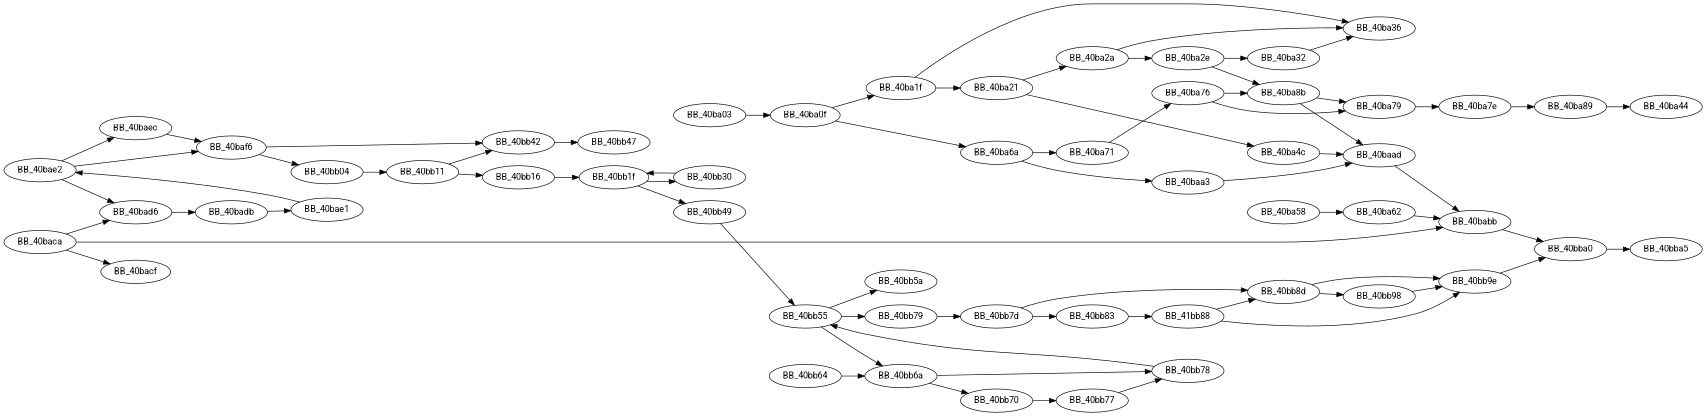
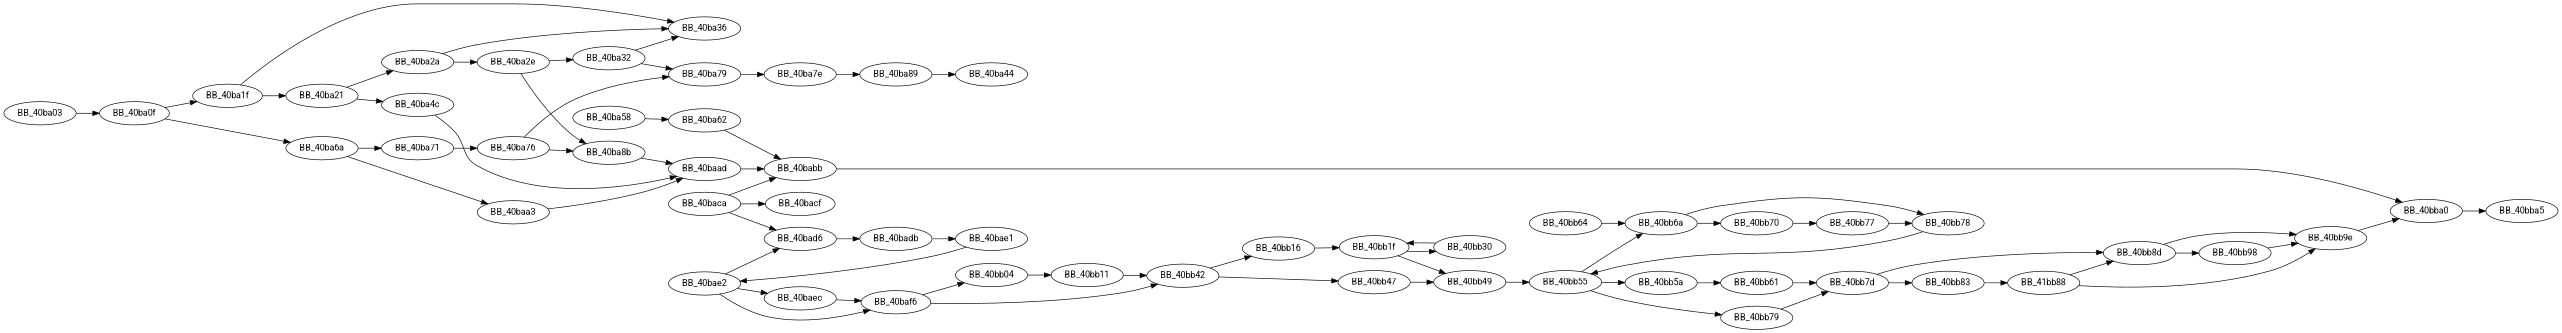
edge "BB_40ba8b" -> "BB_40ba79": now "BB_40ba32" -> "BB_40ba79"
edge "BB_40bb11" -> "BB_40bb16": now "BB_40bb42" -> "BB_40bb16"
edge "BB_40bb47" -> "BB_40bb49": added
node "BB_40bb61": added
